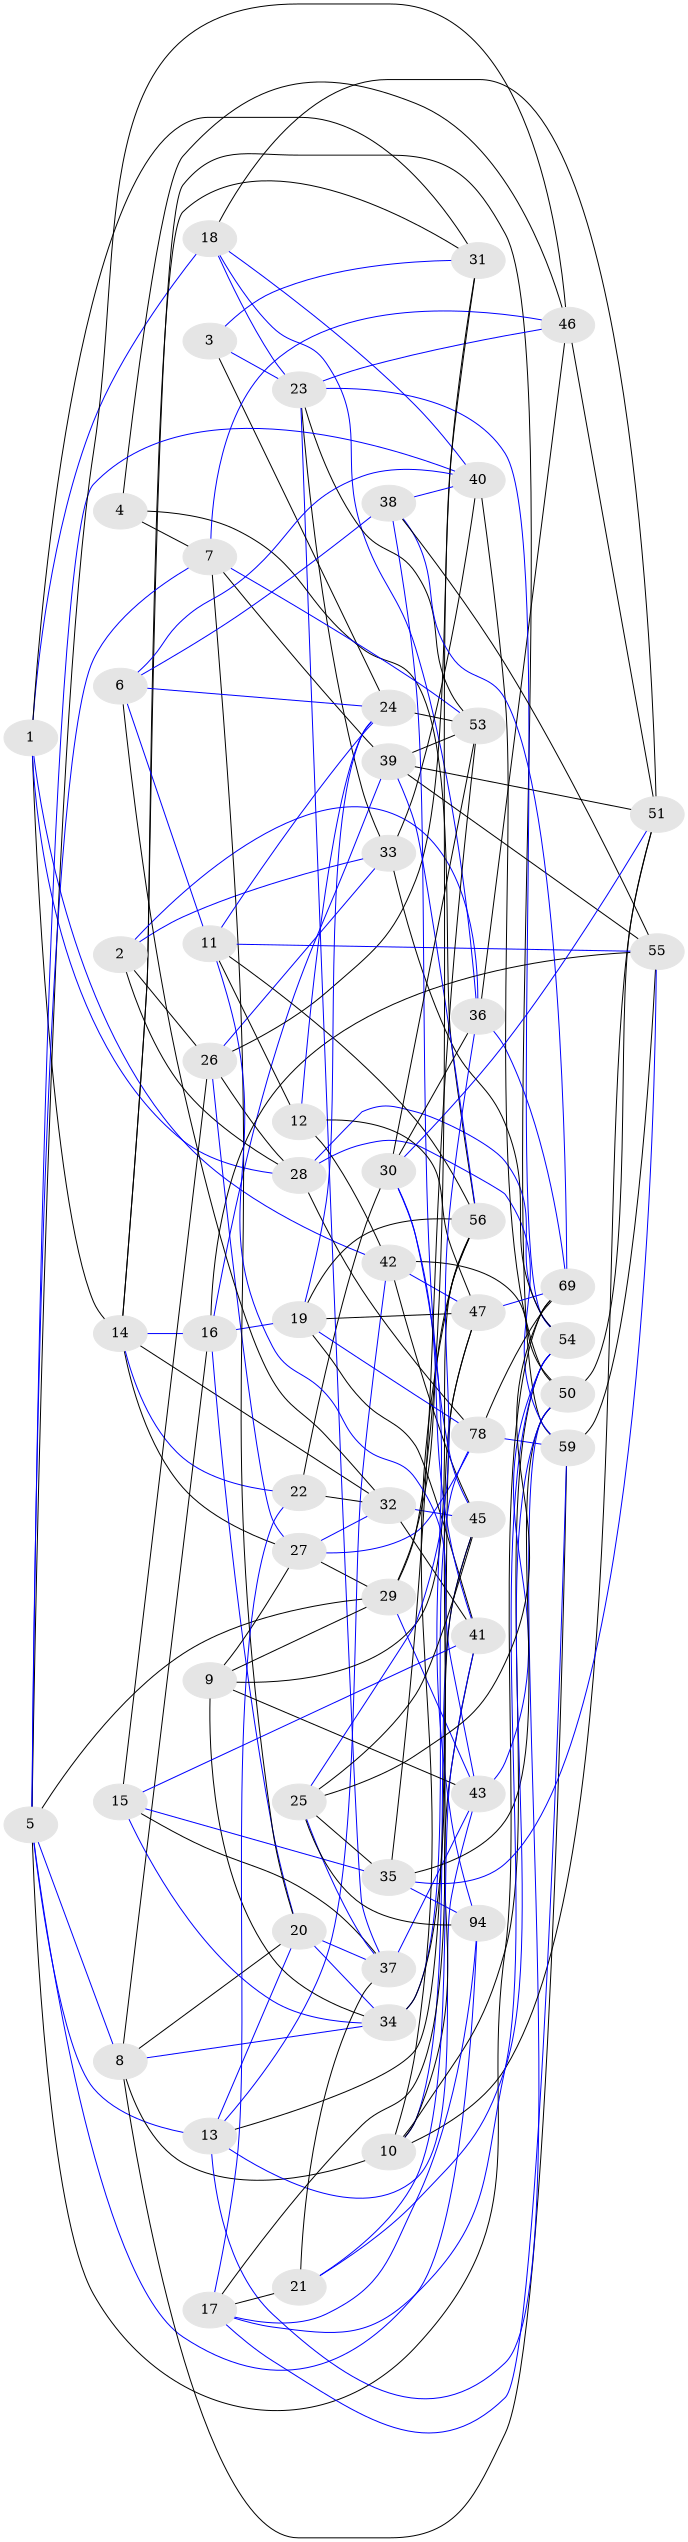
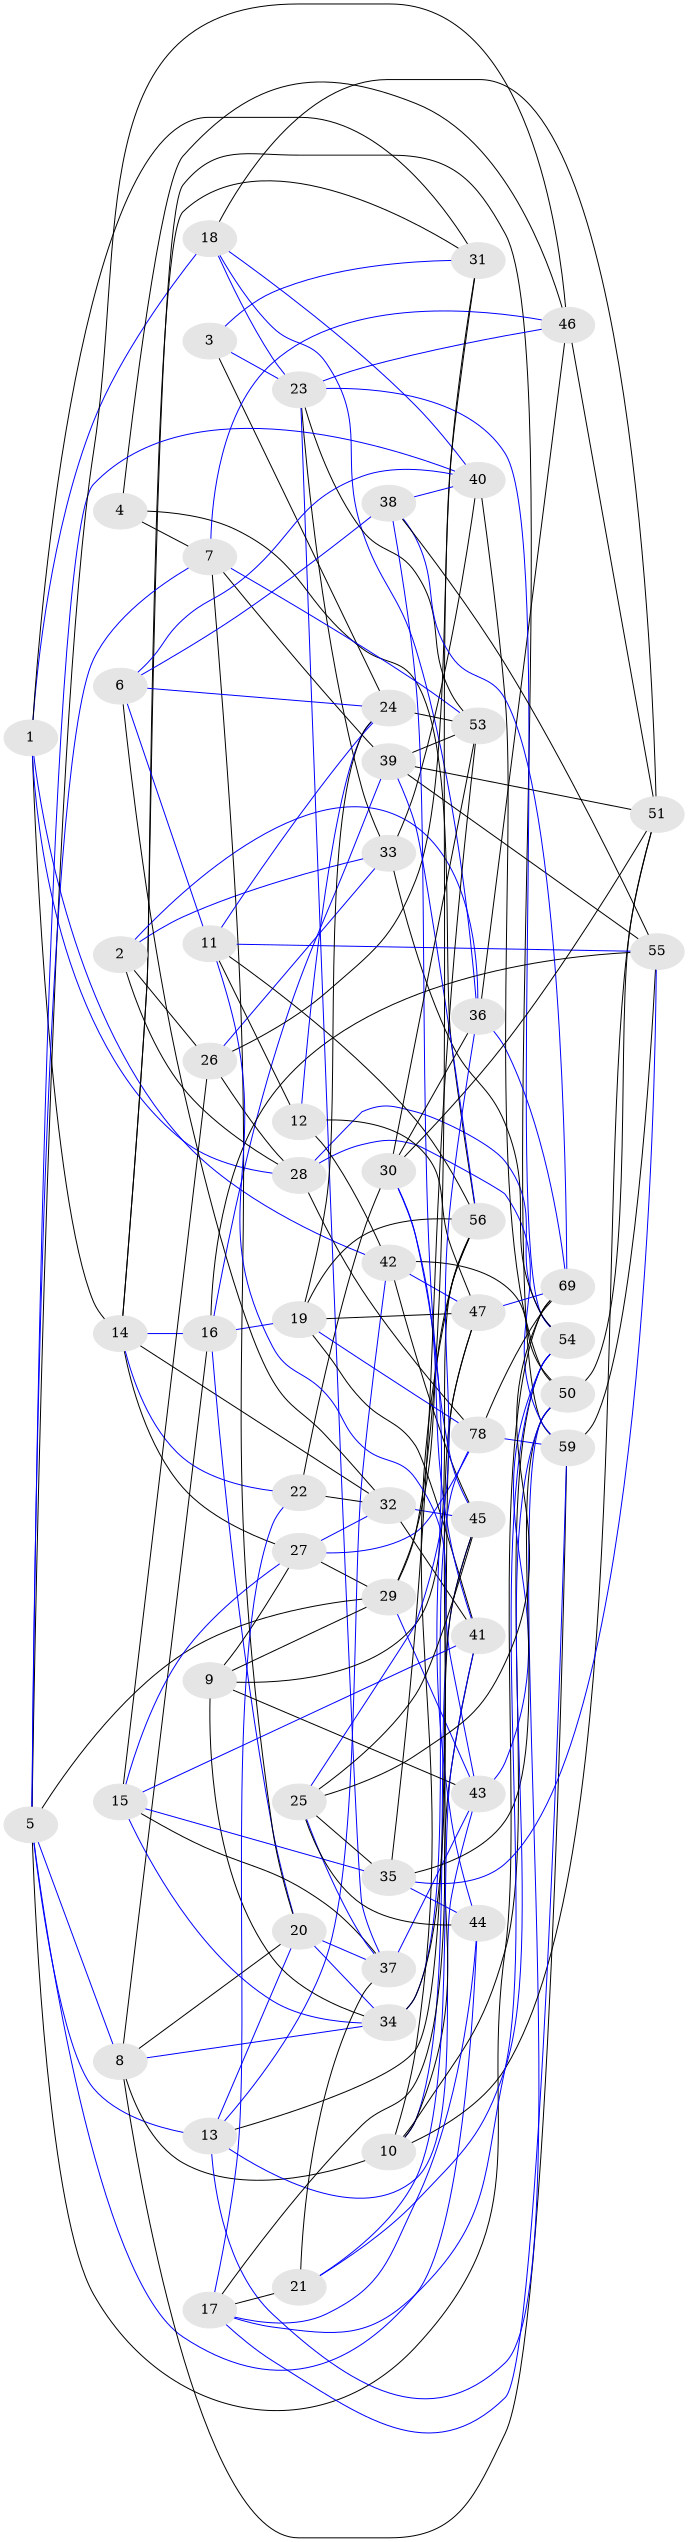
edge "51" -- "30": color blue -> black
edge "24" -- "19": color blue -> black
edge "26" -- "27": now "15" -- "27"
node "94": label "94" -> "44"
